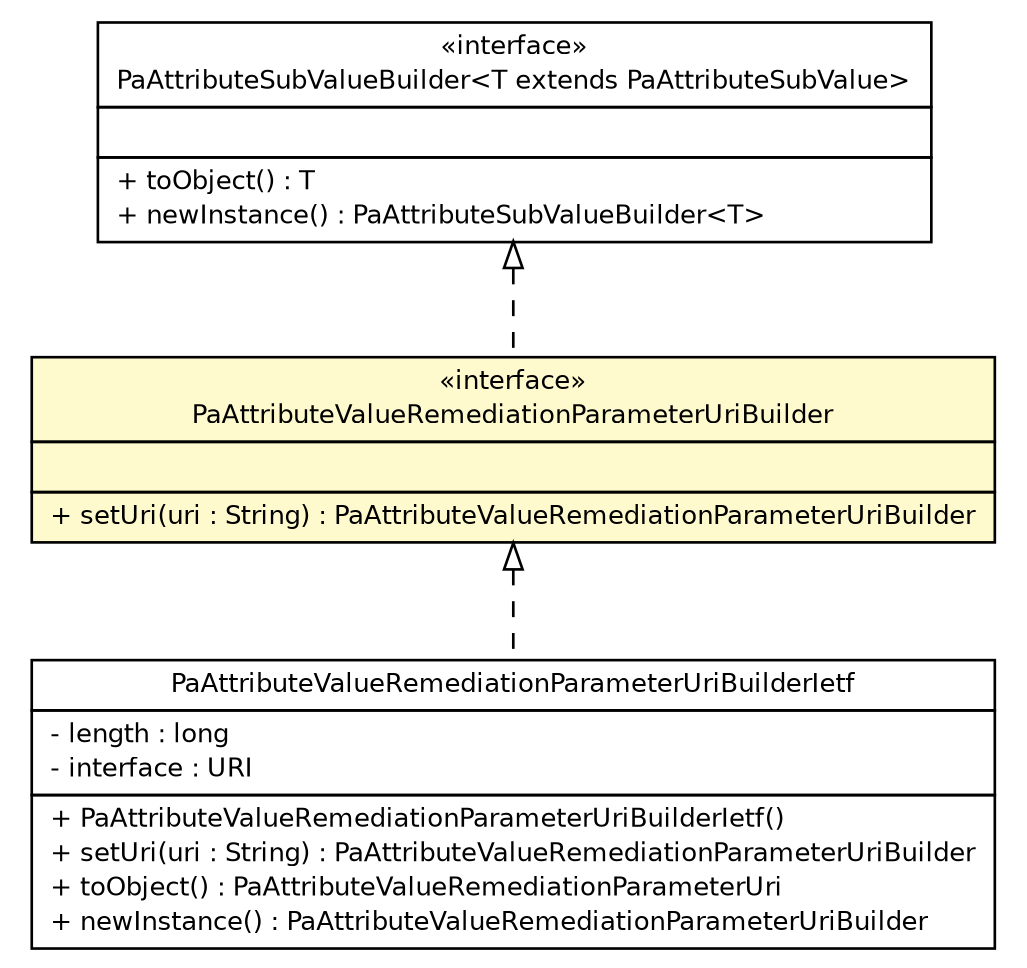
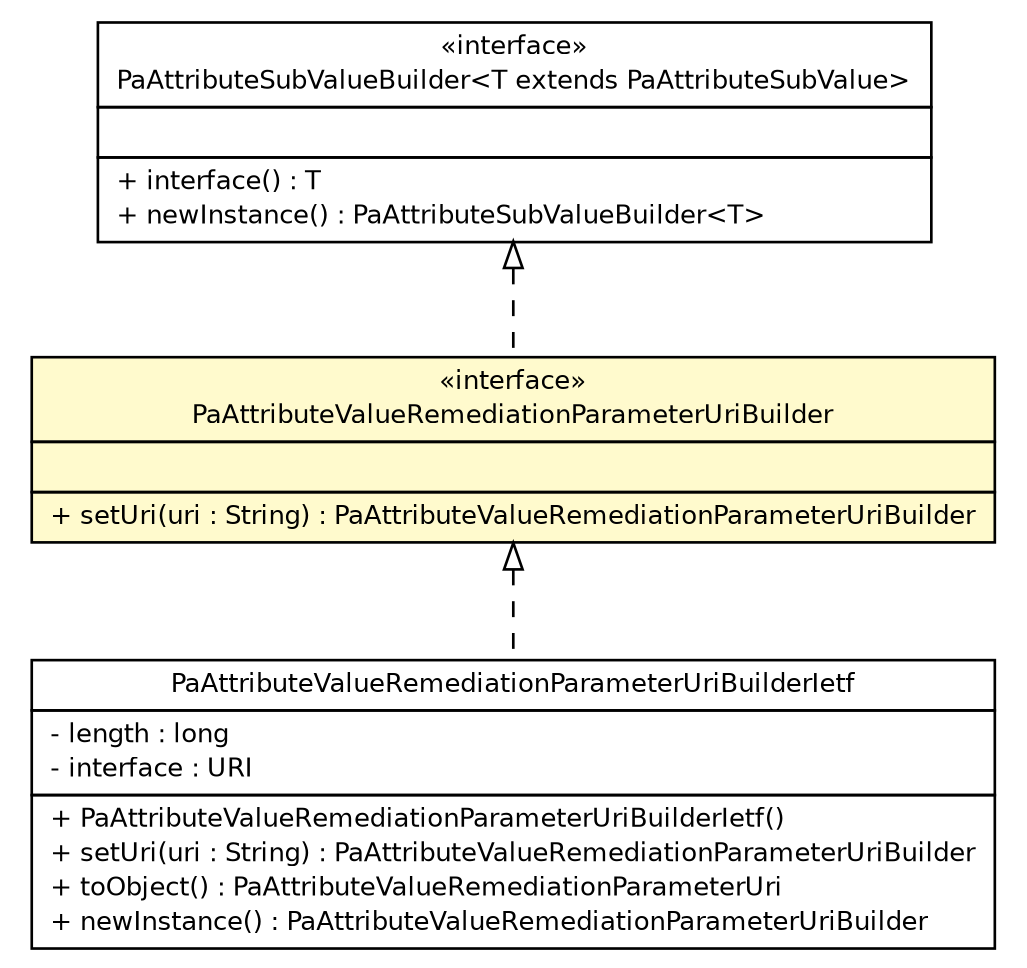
node "PaAttributeSubValueBuilder<T extends PaAttributeSubValue>": text "+ toObject() : T" -> "+ interface() : T"
